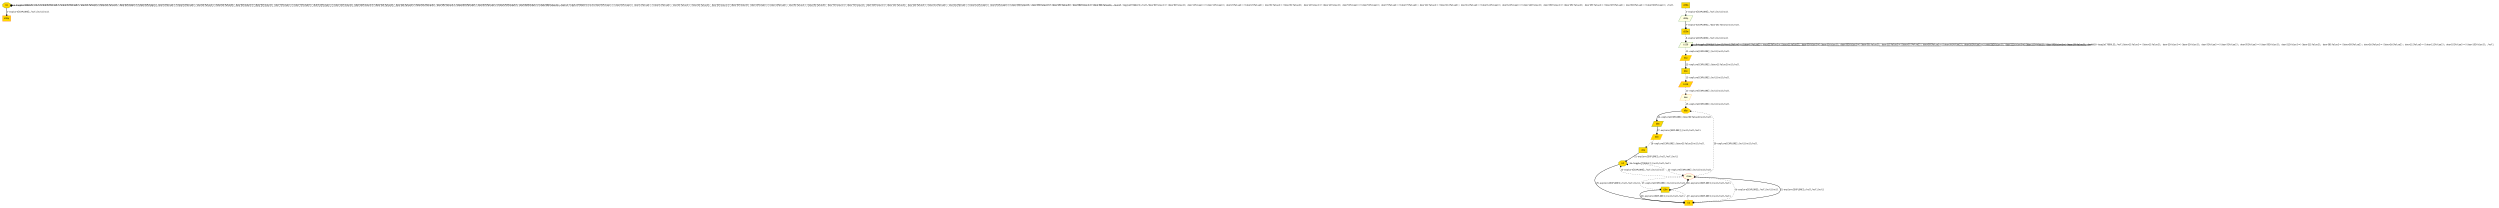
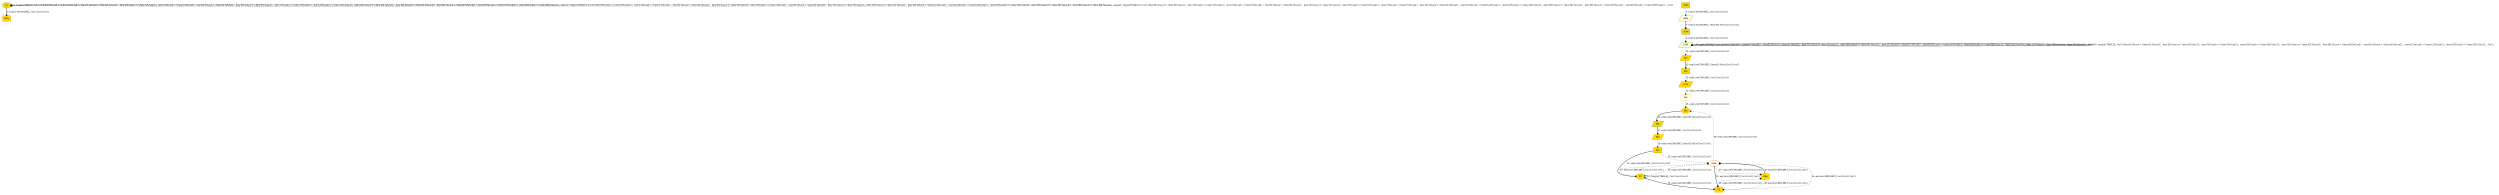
edge "d2p" -> "d16m": added, label "19-explore[EXPLORE];/null/null/null"
edge "d18m" -> "b2": style bold -> dashed
